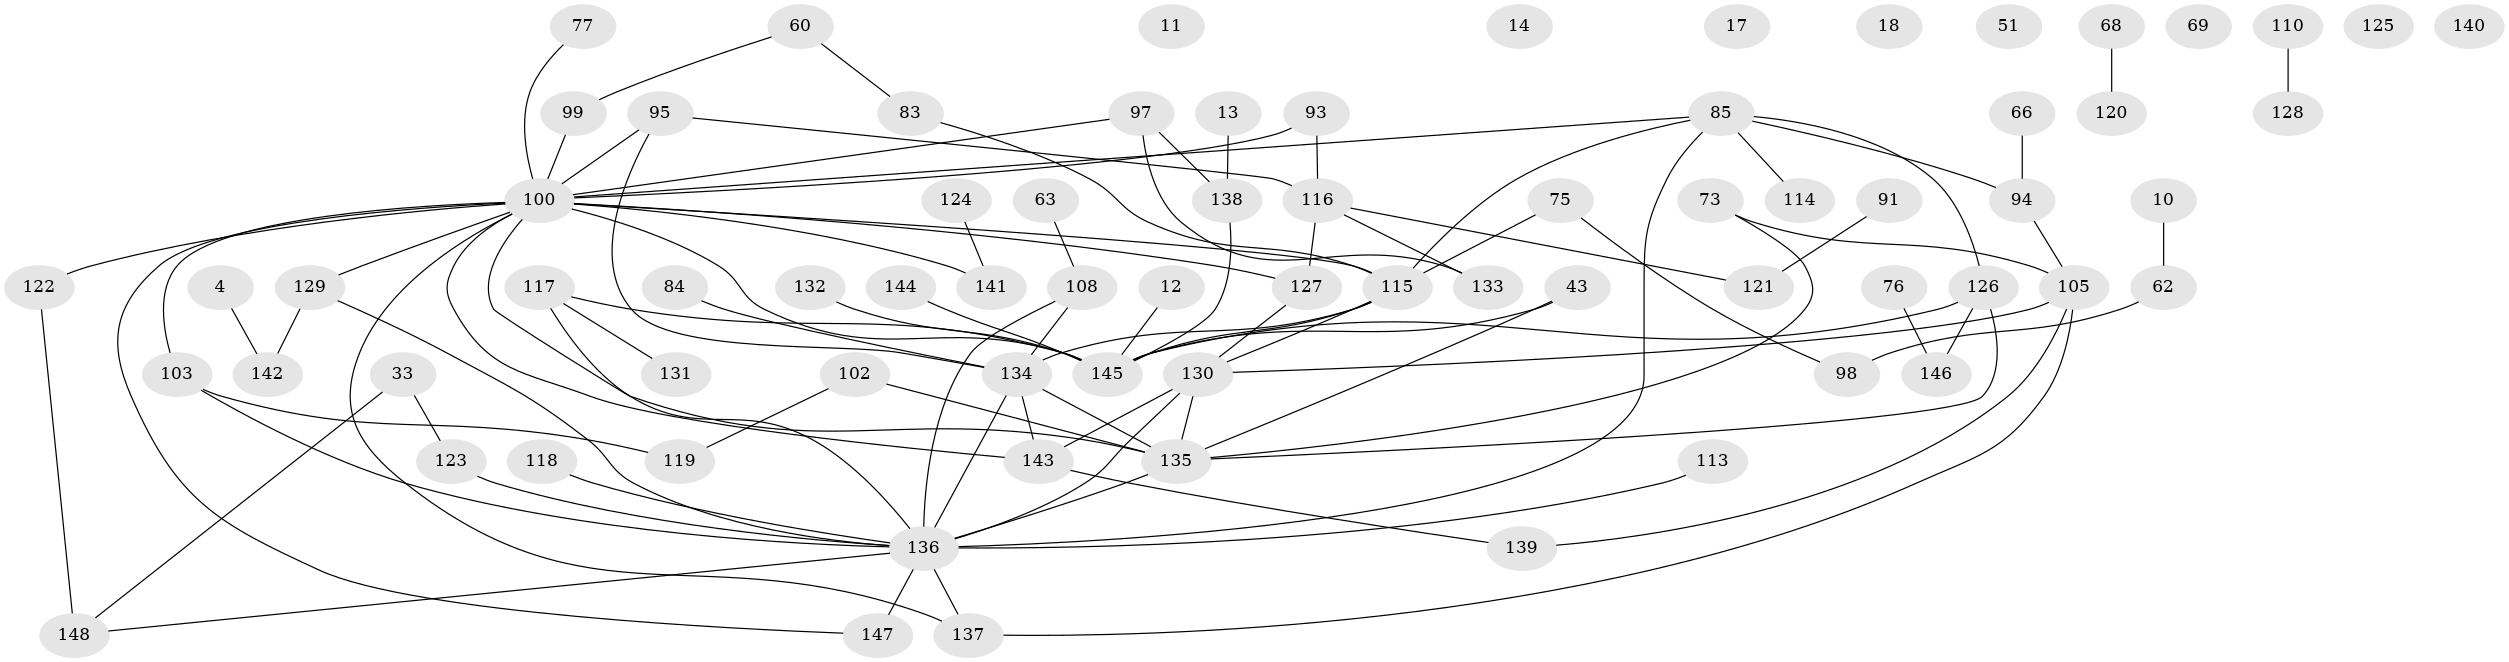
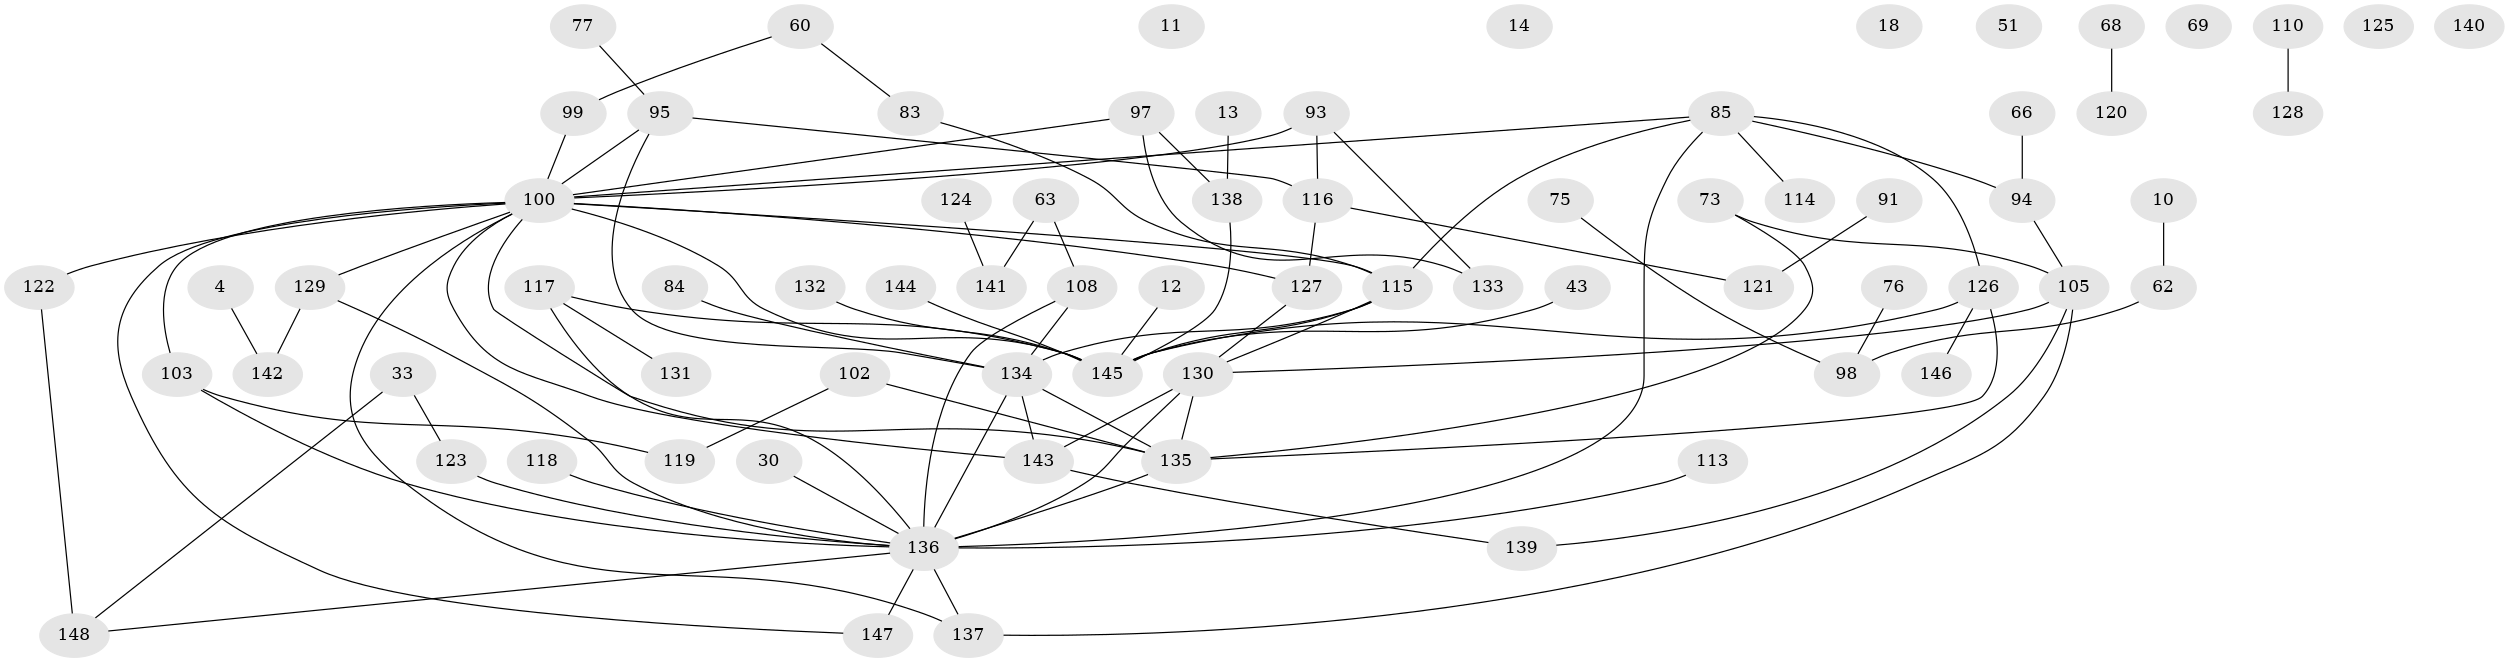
node "17": removed
edge "77" -- "100": now "77" -- "95"
edge "100" -- "141": now "63" -- "141"
edge "116" -- "133": now "93" -- "133"
edge "75" -- "115": removed
edge "76" -- "146": now "76" -- "98"
edge "43" -- "135": removed
node "30": added
